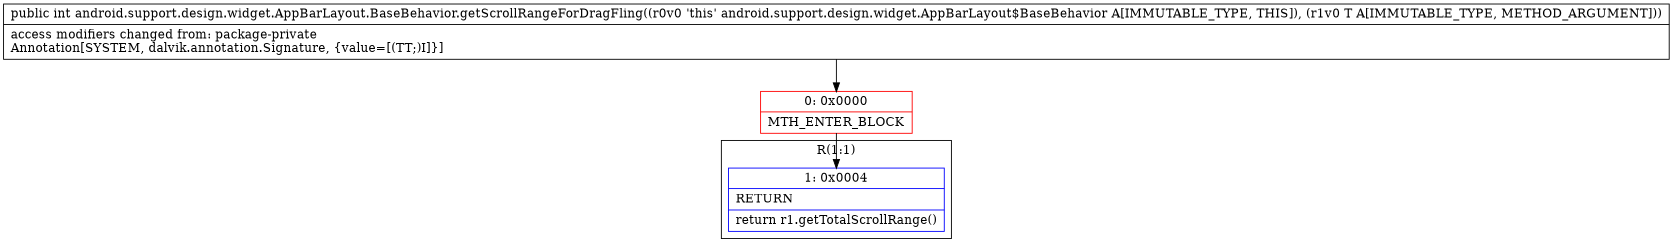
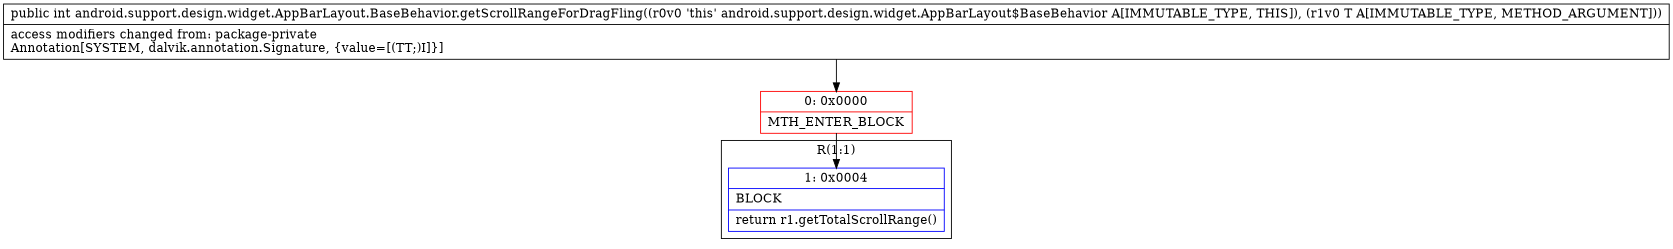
node "1: 0x0004": text "RETURN" -> "BLOCK"
